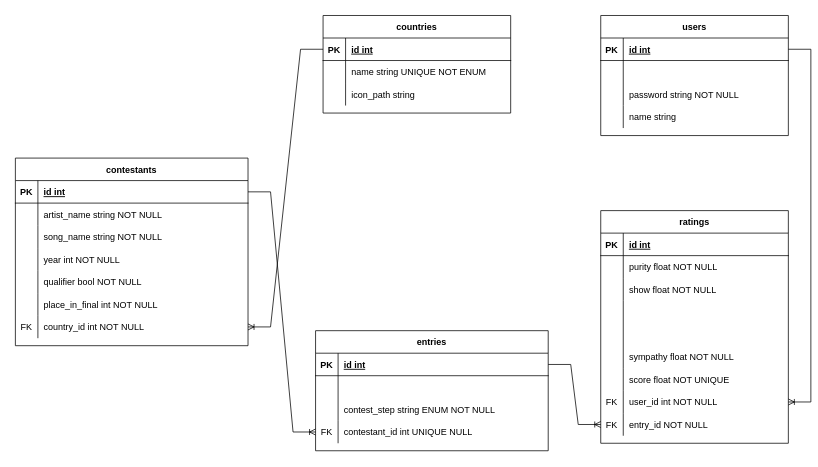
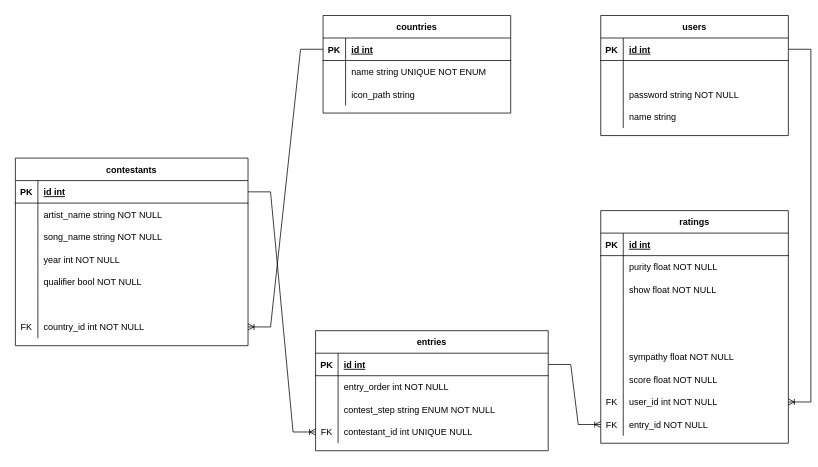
node "place_in_final int NOT NULL": removed
node "score float NOT UNIQUE": label "score float NOT UNIQUE" -> "score float NOT NULL"
node "entry_order int NOT NULL": added
